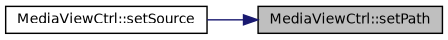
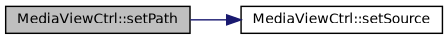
edge "MediaViewCtrl::setSource" -> "MediaViewCtrl::setPath": reversed
